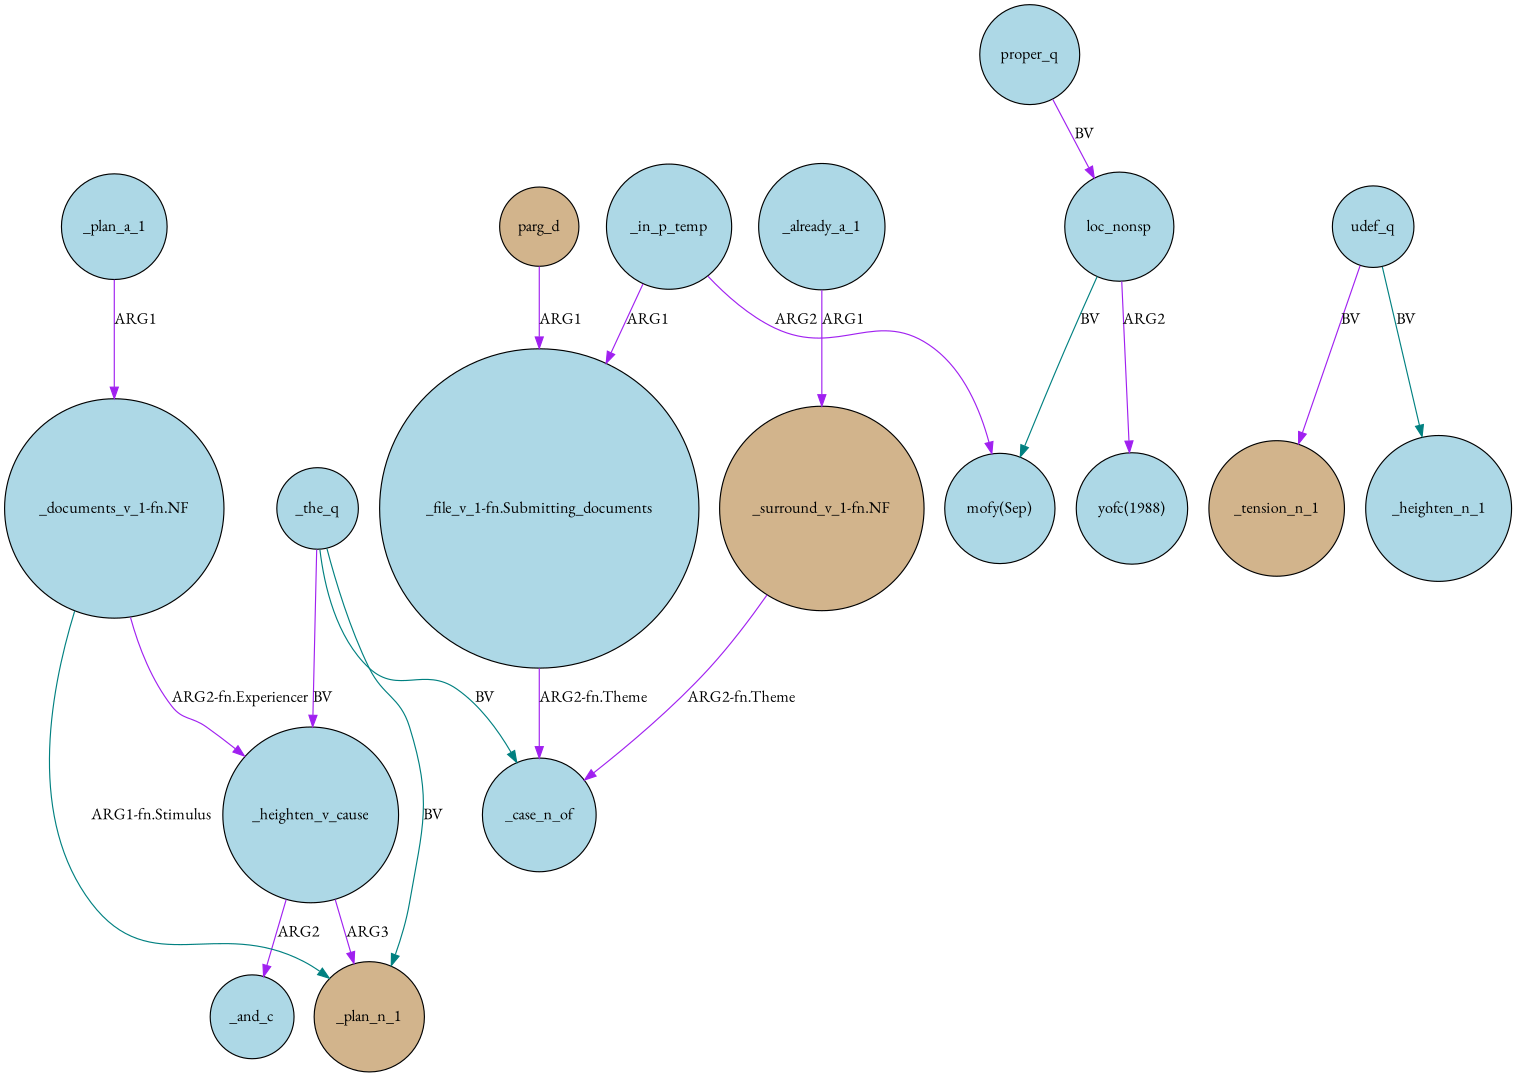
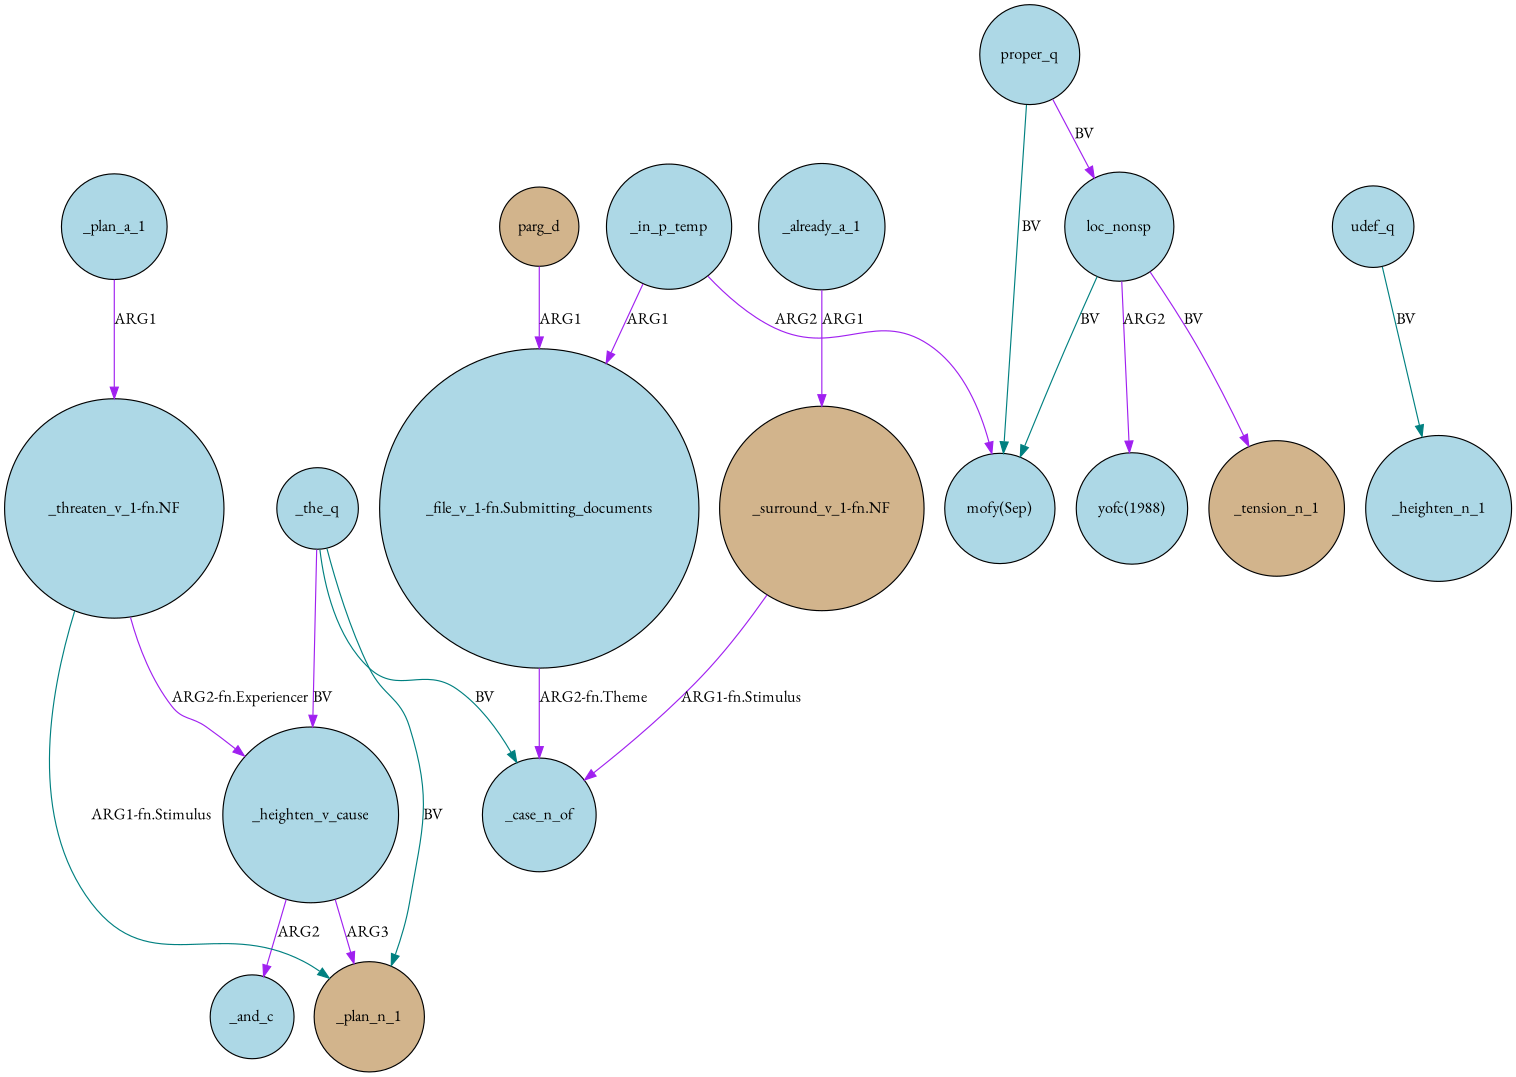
edge "proper_q" -> "mofy(Sep)": added, label "BV"
edge "udef_q" -> "_tension_n_1": now "loc_nonsp" -> "_tension_n_1"
node "_documents_v_1-fn.NF": label "_documents_v_1-fn.NF" -> "_threaten_v_1-fn.NF"
edge "_surround_v_1-fn.NF" -> "_case_n_of": label "ARG2-fn.Theme" -> "ARG1-fn.Stimulus"
